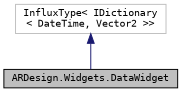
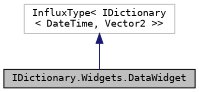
node "ARDesign.Widgets.DataWidget": label "ARDesign.Widgets.DataWidget" -> "IDictionary.Widgets.DataWidget"
